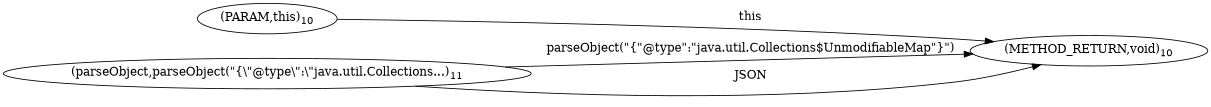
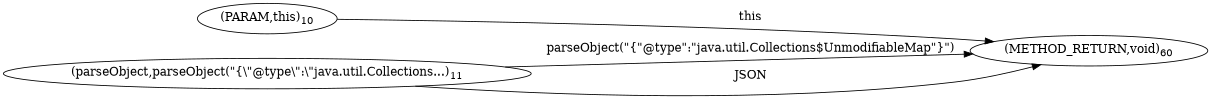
node "(METHOD_RETURN,void)": text "10" -> "60"
